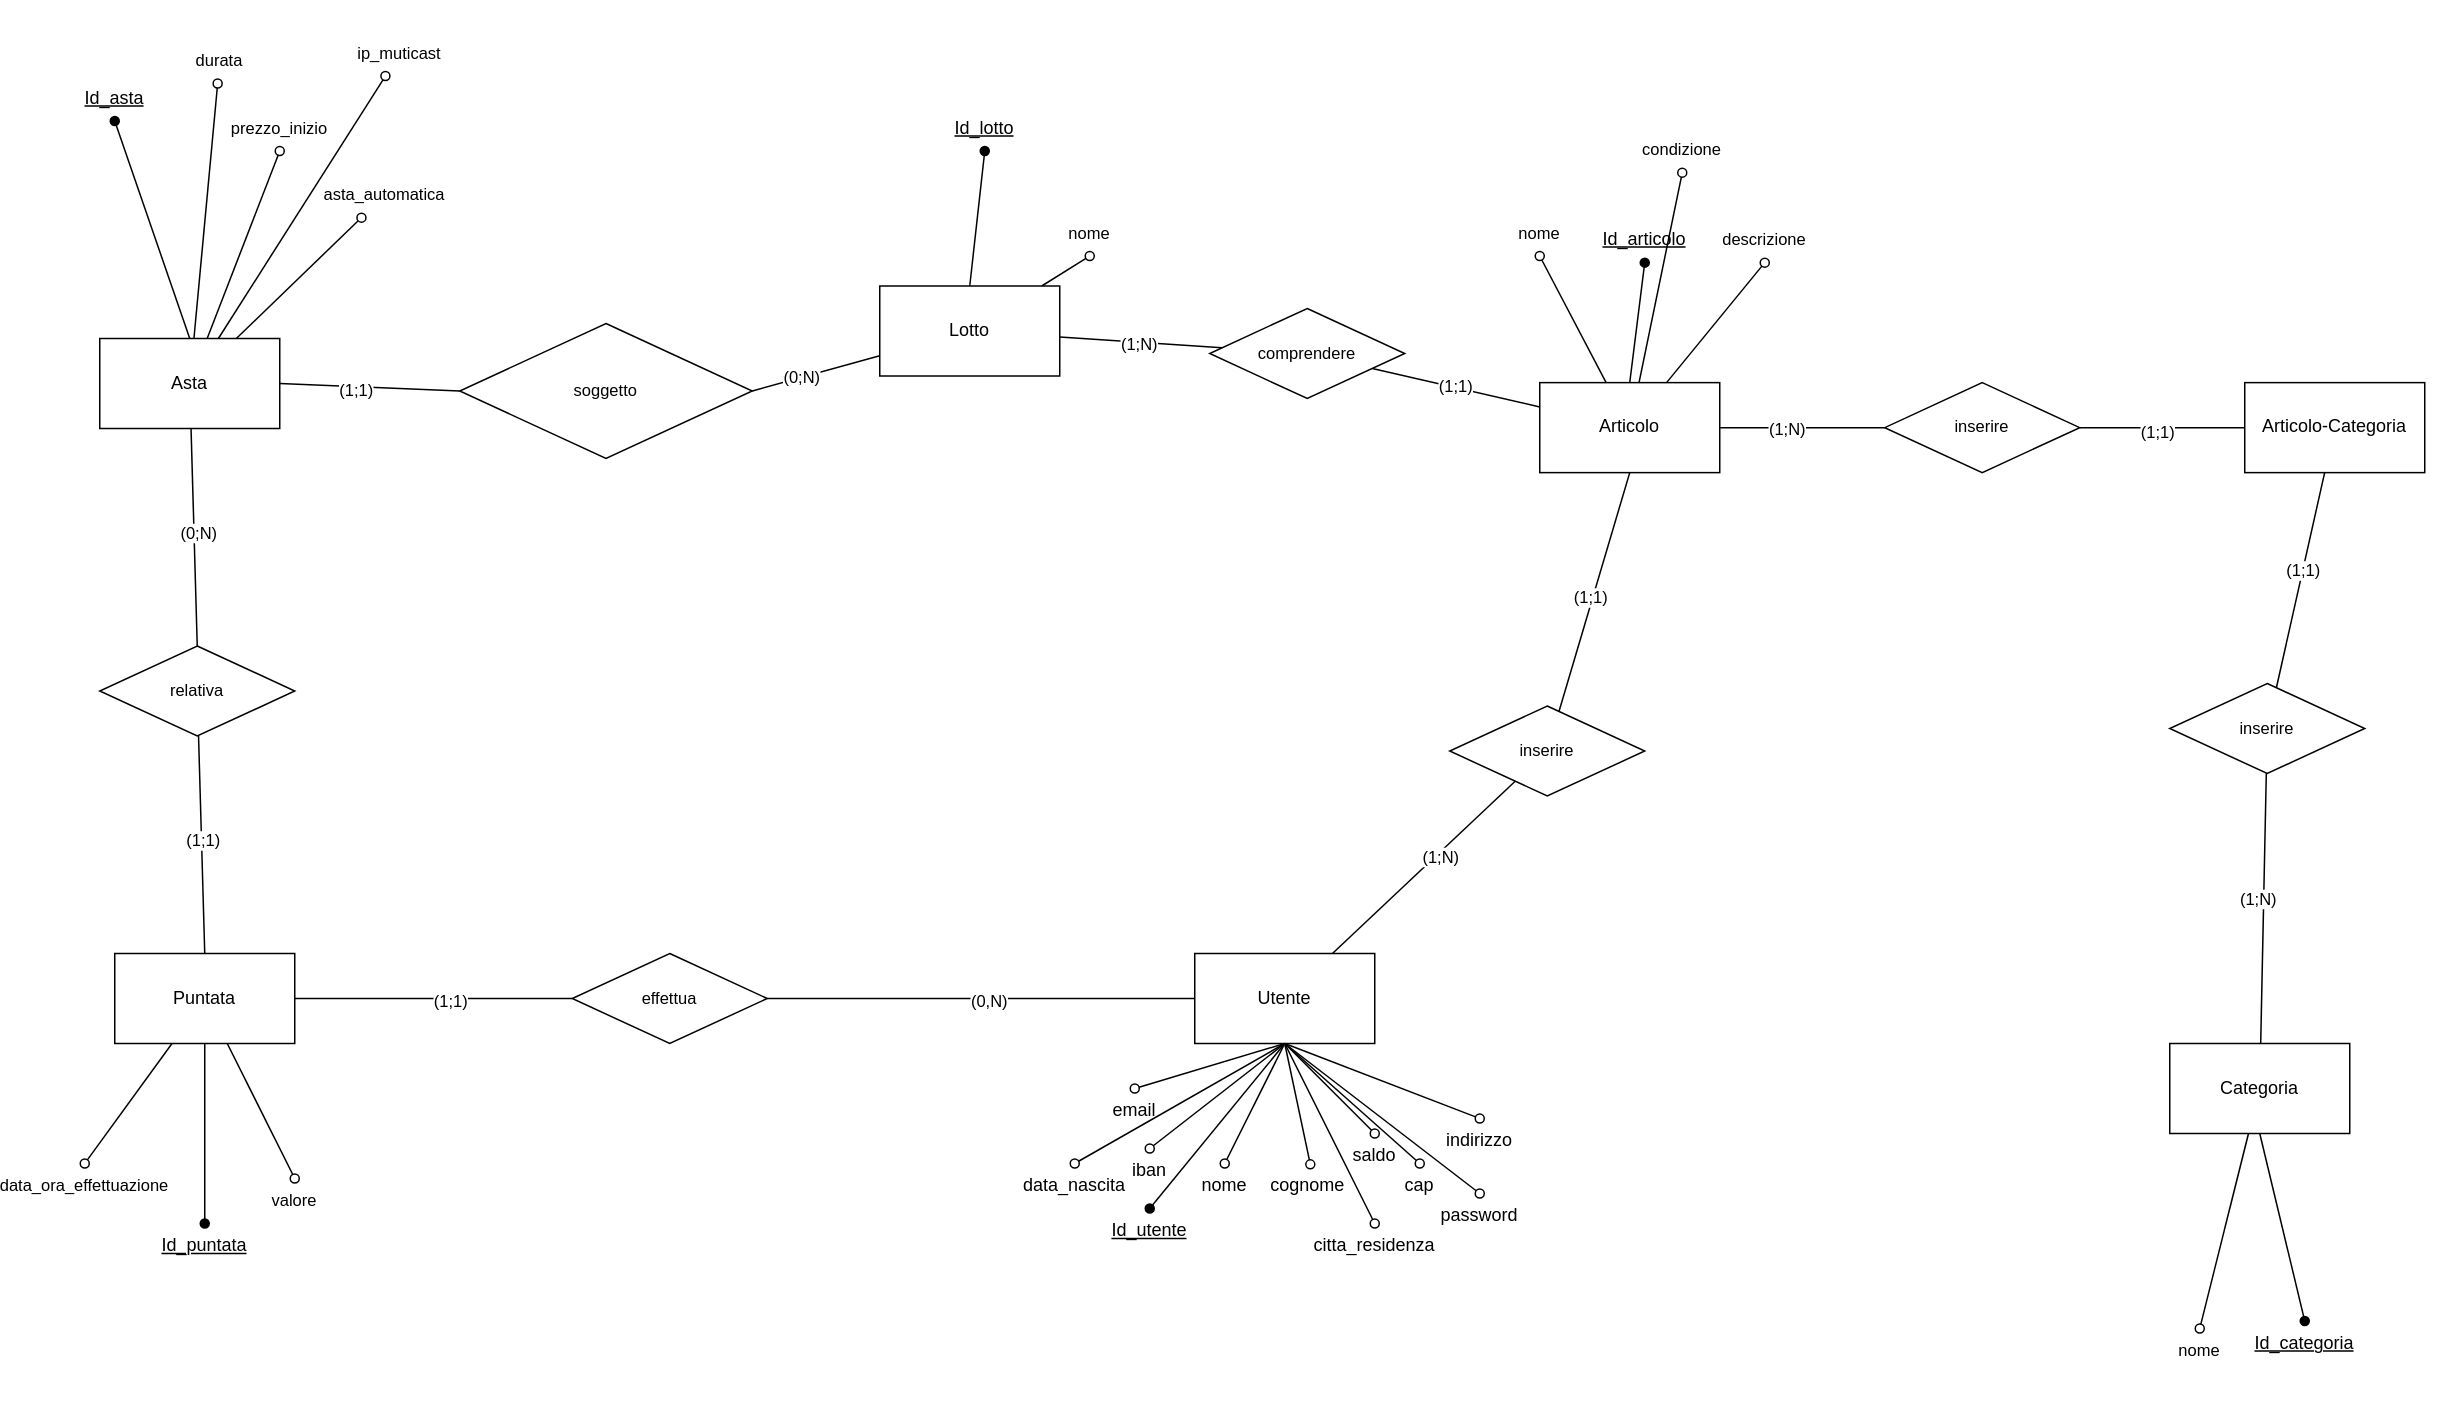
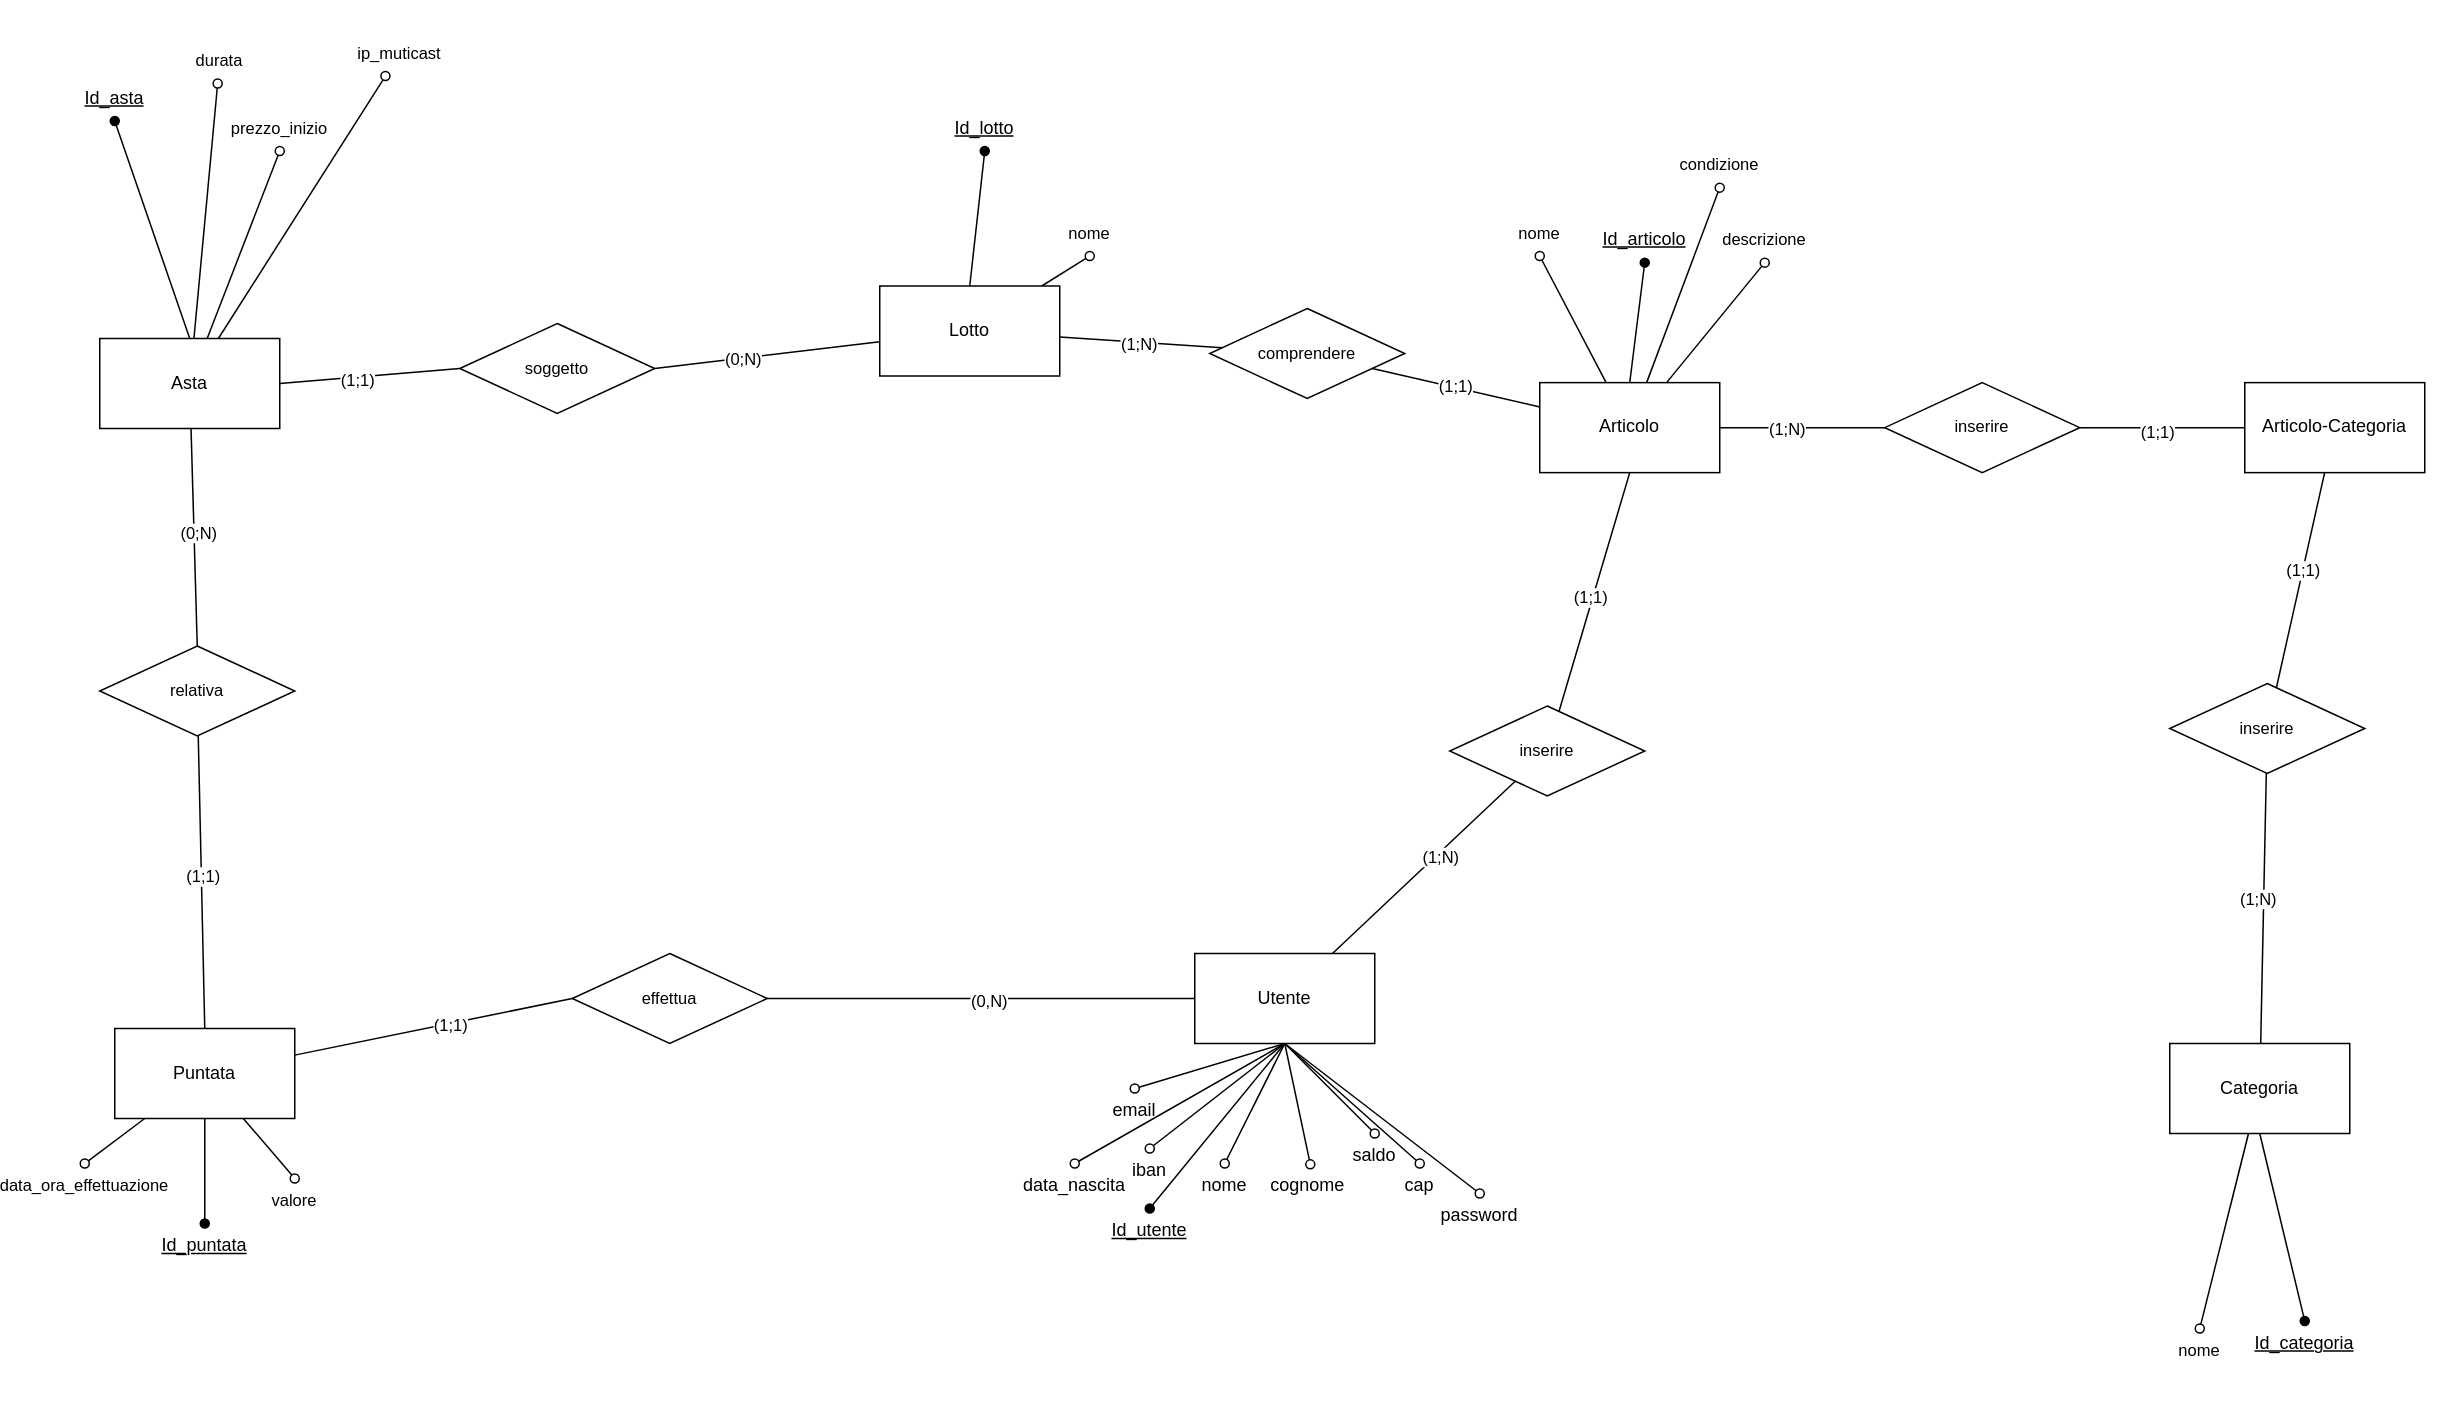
node "condizione": moved (1682, 150) -> (1720, 165)
node "asta_automatica": removed
edge "Asta" -> "asta_automatica": removed
node "soggetto": size 293x135 -> 195x90
node "Puntata": moved (205, 998) -> (205, 1073)
edge "Utente" -> "indirizzo": removed
edge "Utente" -> "citta_residenza": removed
node "indirizzo": removed
node "citta_residenza": removed
